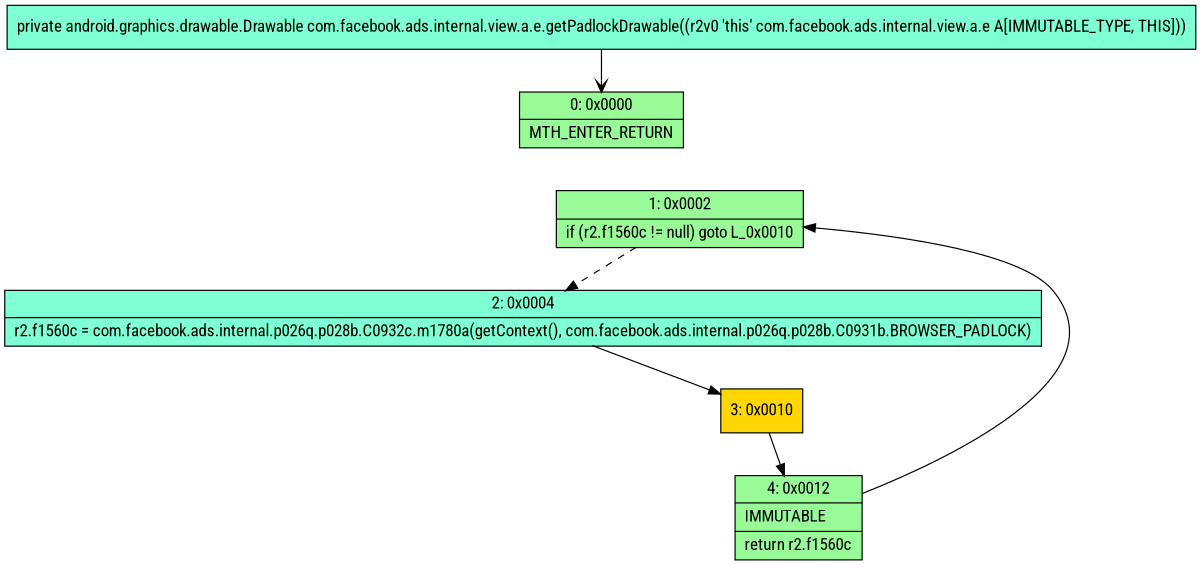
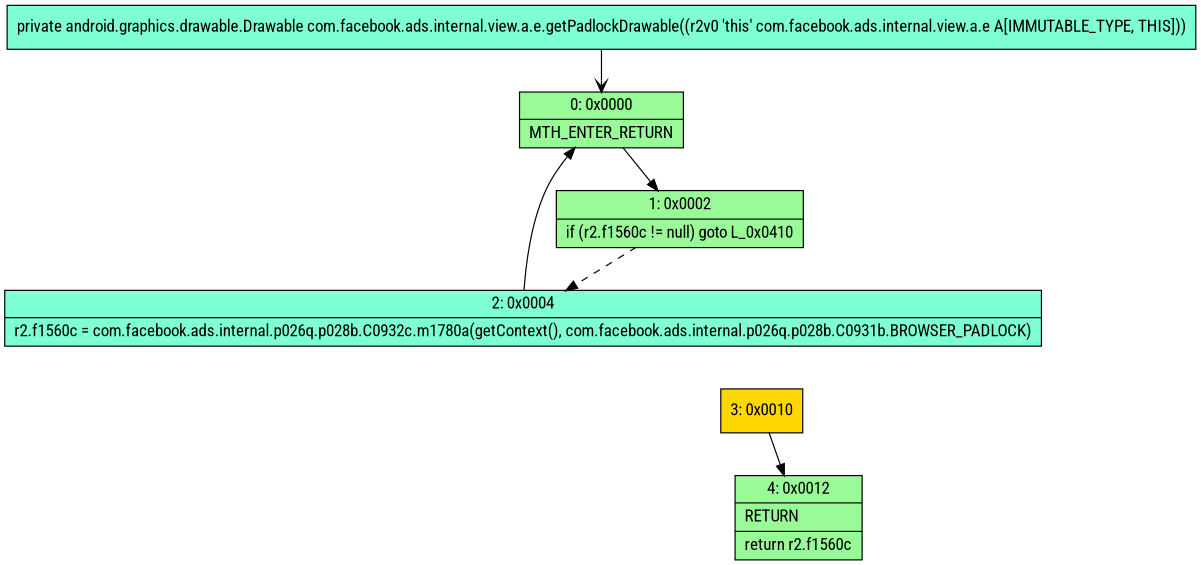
node "1: 0x0002": text "if (r2.f1560c != null) goto L_0x0010" -> "if (r2.f1560c != null) goto L_0x0410"
edge "4: 0x0012" -> "1: 0x0002": now "0: 0x0000" -> "1: 0x0002"
edge "2: 0x0004" -> "3: 0x0010": now "2: 0x0004" -> "0: 0x0000"
node "4: 0x0012": text "IMMUTABLE" -> "RETURN"
